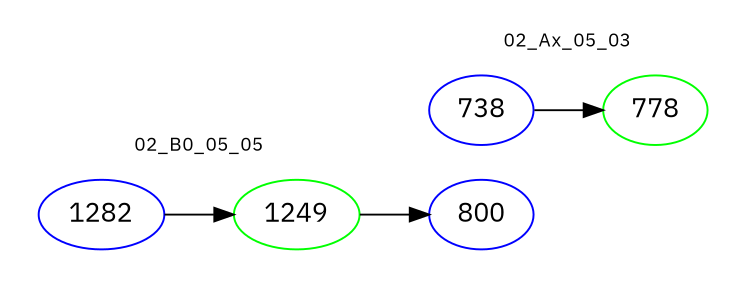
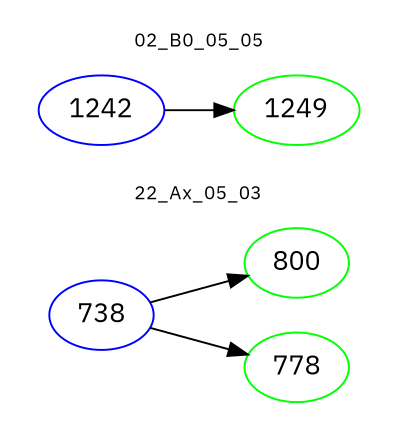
cluster "02_Ax_05_03": label "02_Ax_05_03" -> "22_Ax_05_03"
node "1282": label "1282" -> "1242"
edge "1249" -> "800": now "738" -> "800"
node "800": color blue -> green
